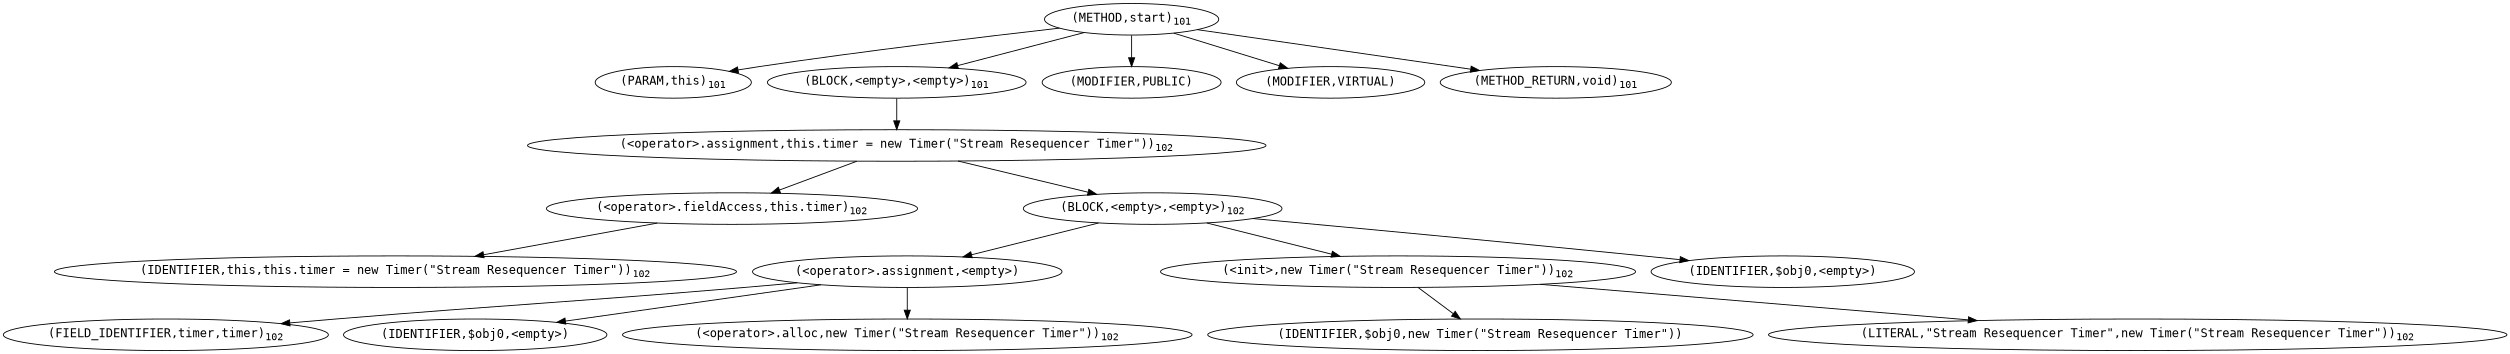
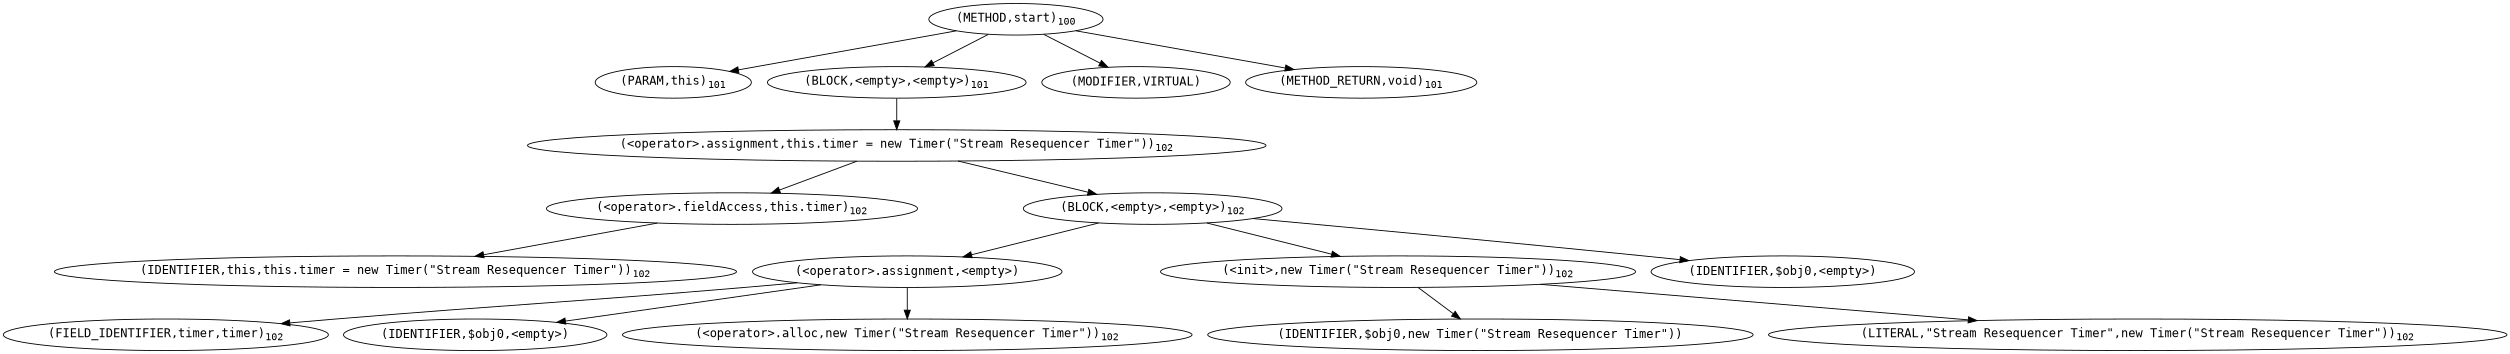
node "(METHOD,start)": text "101" -> "100"
node "(MODIFIER,PUBLIC)": removed
